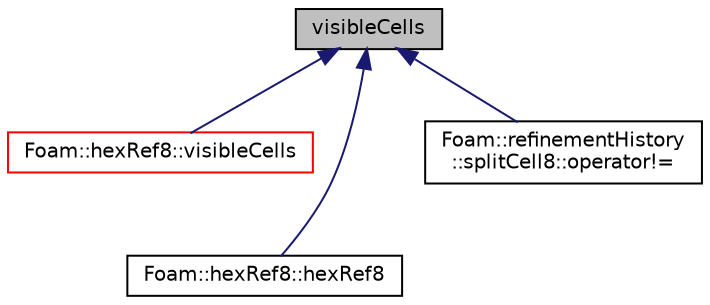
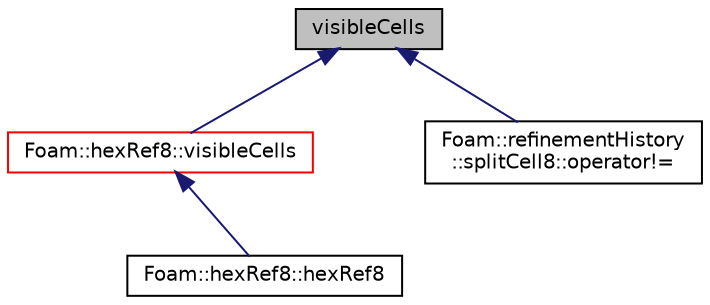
edge "Foam::hexRef8::hexRef8" -> "visibleCells": now "Foam::hexRef8::hexRef8" -> "Foam::hexRef8::visibleCells"
